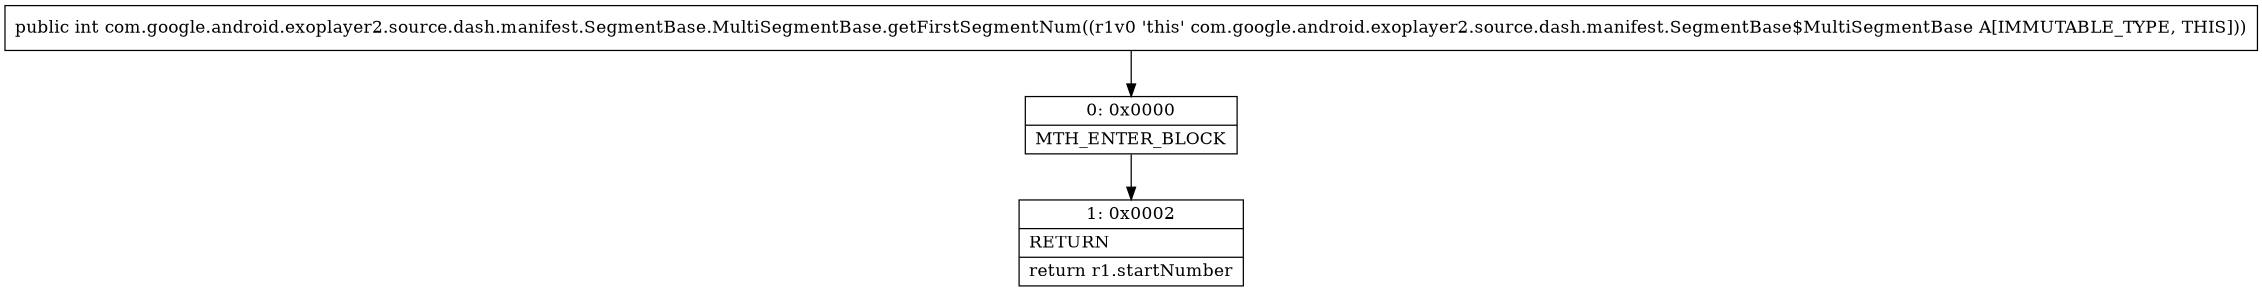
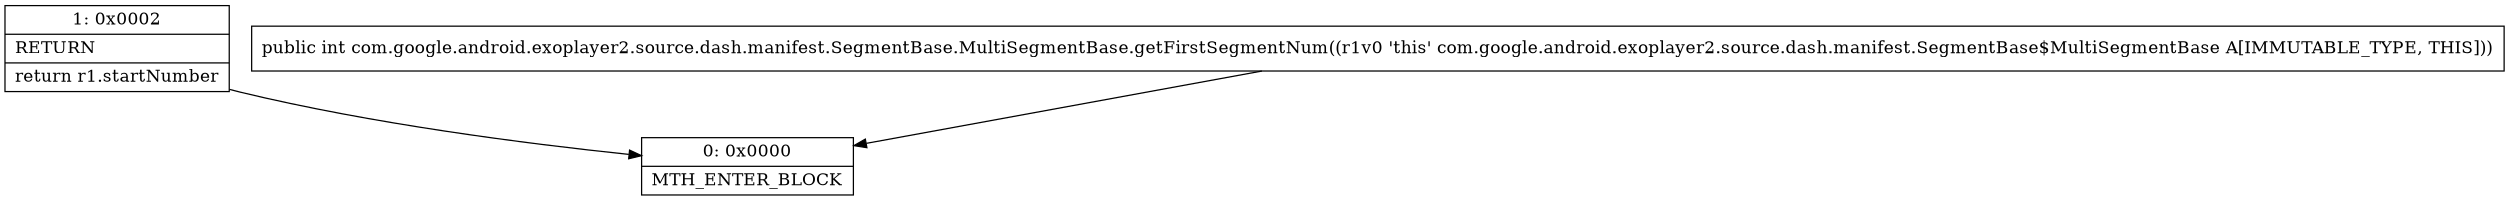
edge "0: 0x0000" -> "1: 0x0002": reversed
